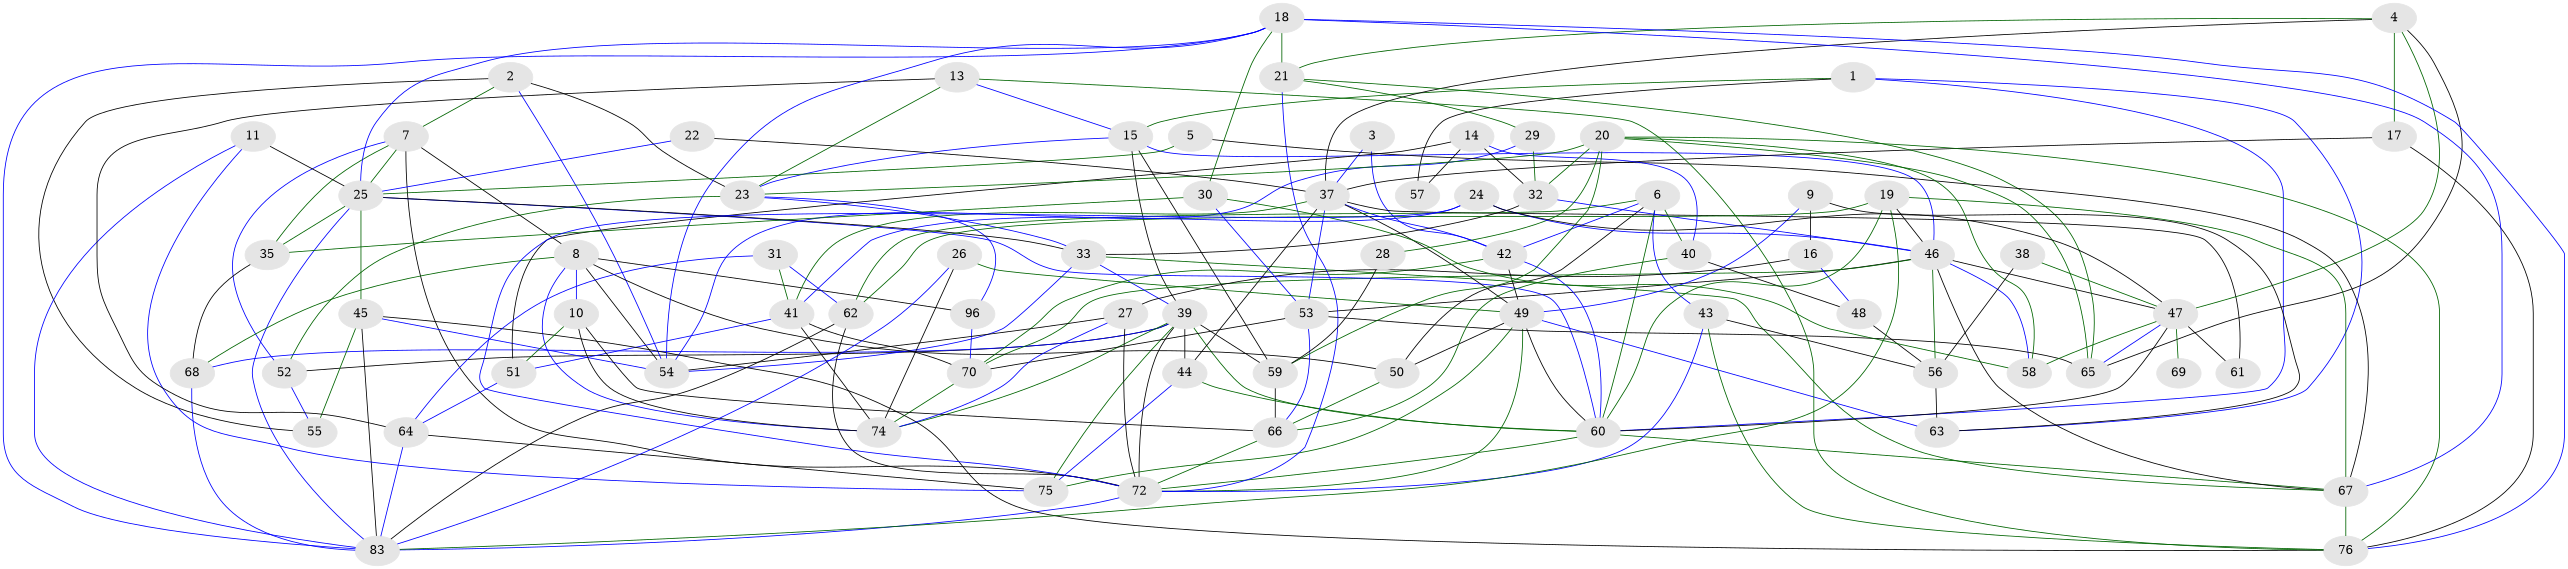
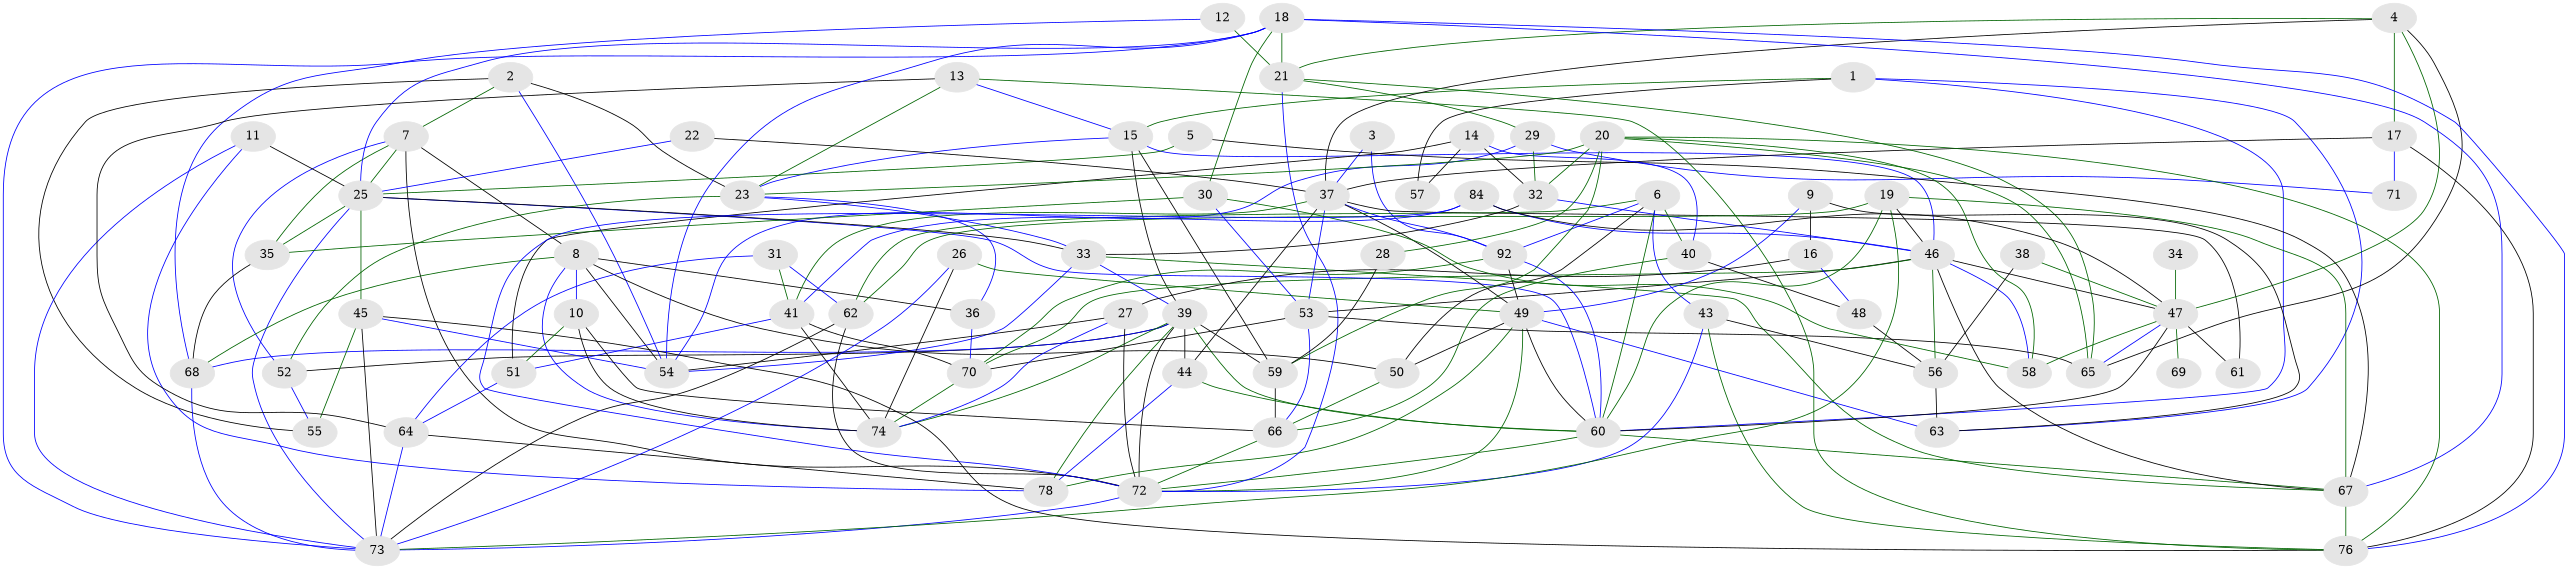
node "12": added
node "24": label "24" -> "84"
node "71": added
node "42": label "42" -> "92"
node "34": added
node "96": label "96" -> "36"
node "75": label "75" -> "78"
node "83": label "83" -> "73"
